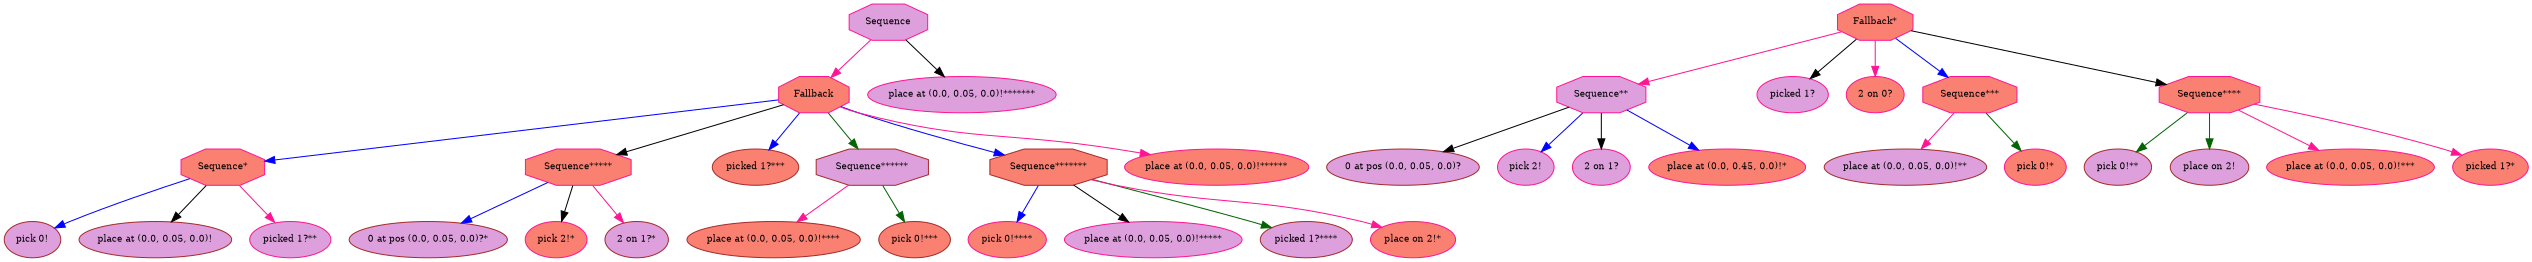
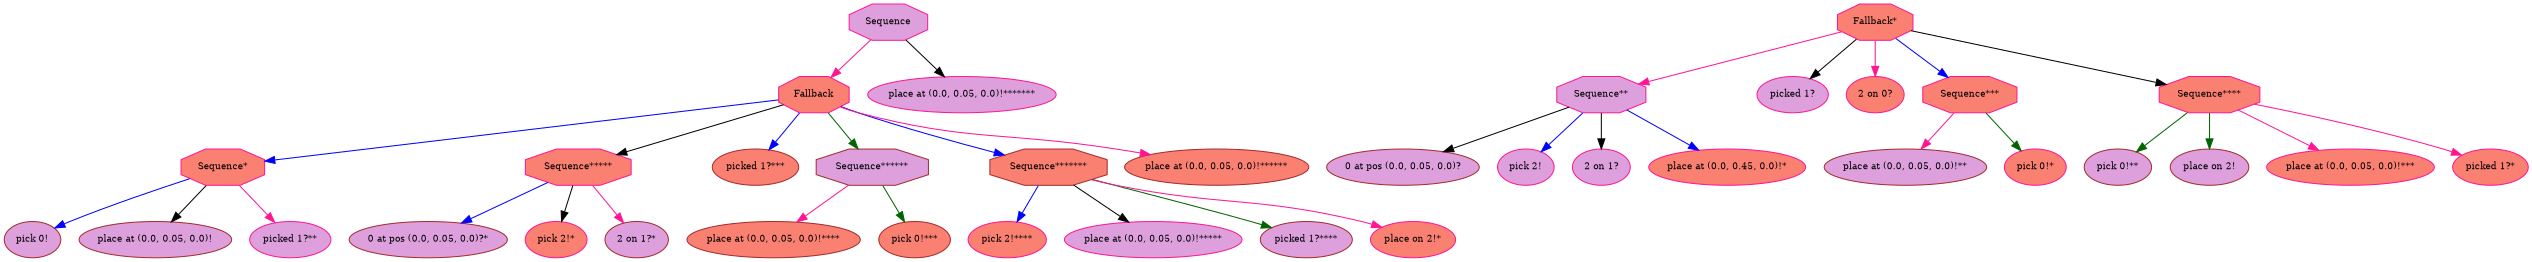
node "place at (0.0, 0.05, 0.0)!******": color deeppink -> brown
node "pick 0!****": label "pick 0!****" -> "pick 2!****"
